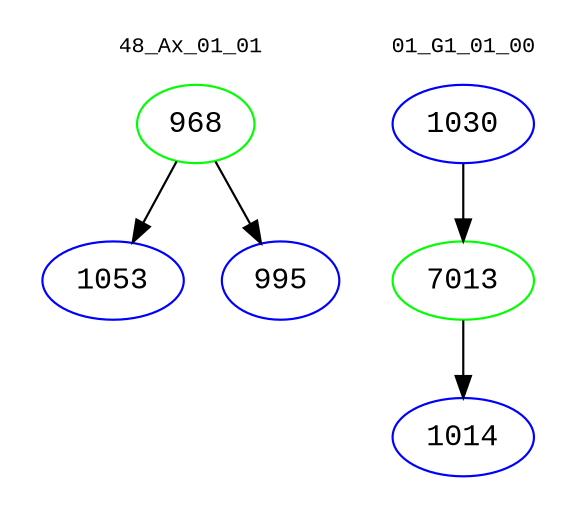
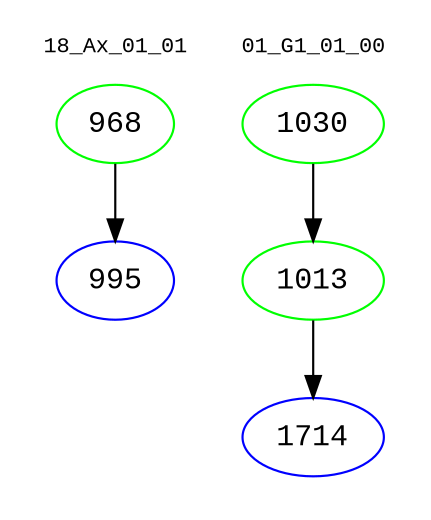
cluster "48_Ax_01_01": label "48_Ax_01_01" -> "18_Ax_01_01"
node "1030": color blue -> green
node "1053": removed
node "7013": label "7013" -> "1013"
node "1014": label "1014" -> "1714"
